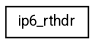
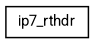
node "ip6_rthdr": label "ip6_rthdr" -> "ip7_rthdr"
